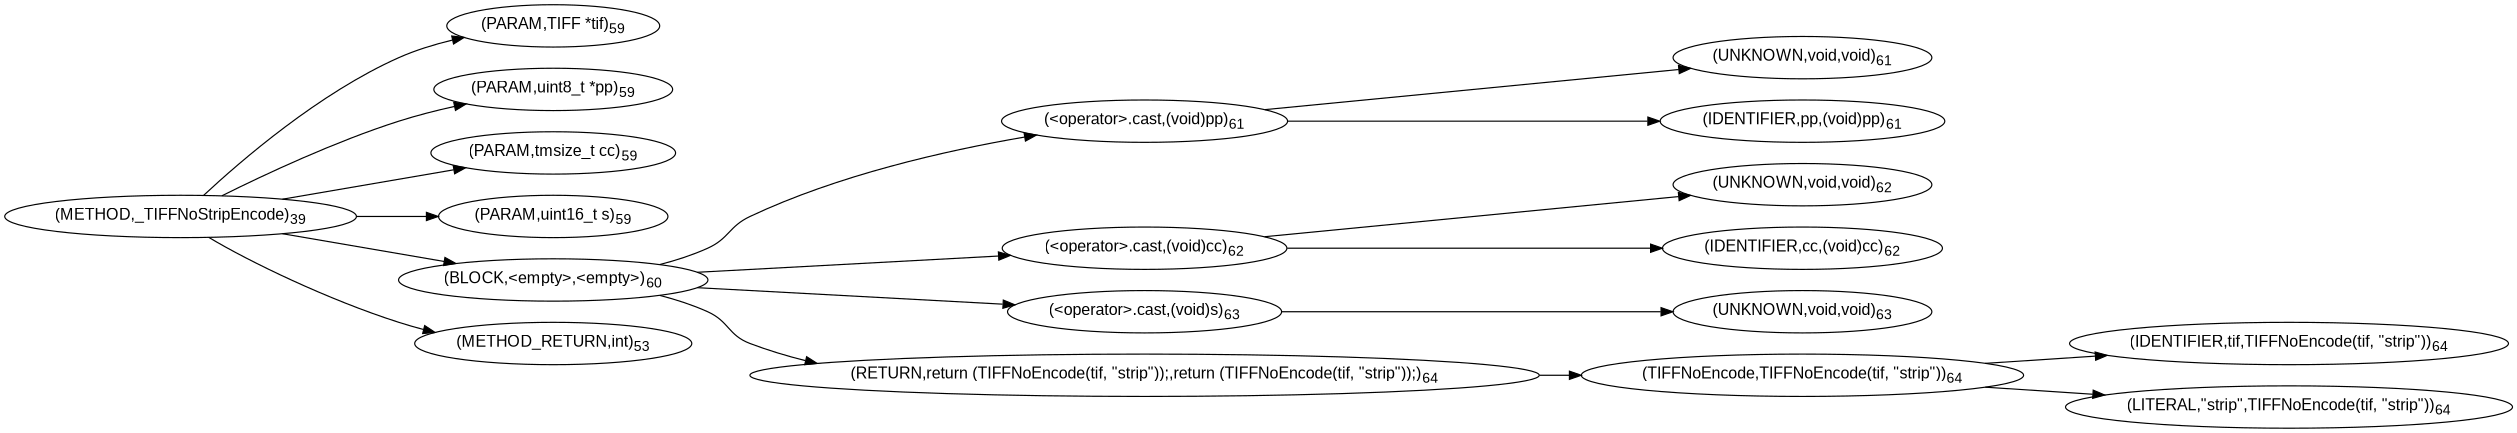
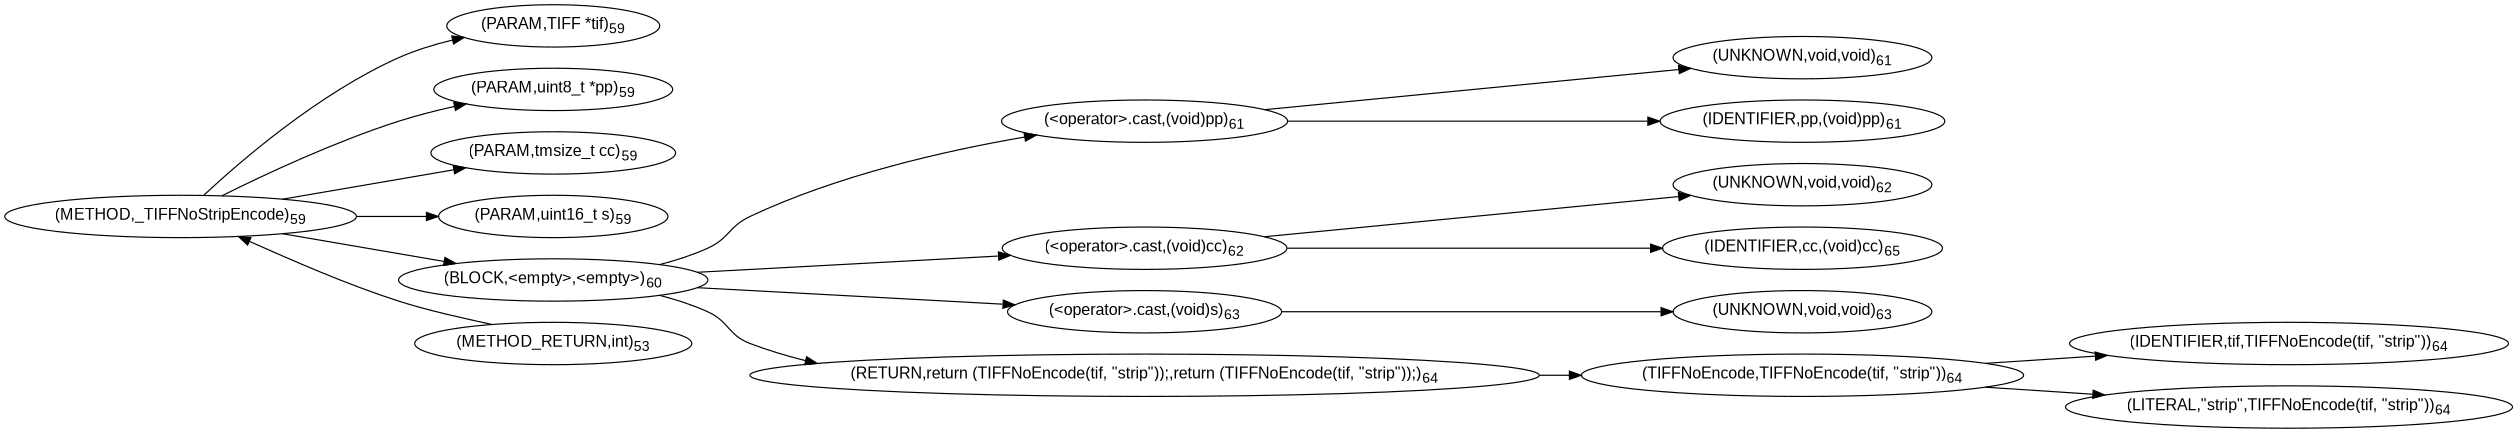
node "(METHOD,_TIFFNoStripEncode)": text "39" -> "59"
node "(IDENTIFIER,cc,(void)cc)": text "62" -> "65"
edge "(METHOD,_TIFFNoStripEncode)" -> "(METHOD_RETURN,int)": reversed
